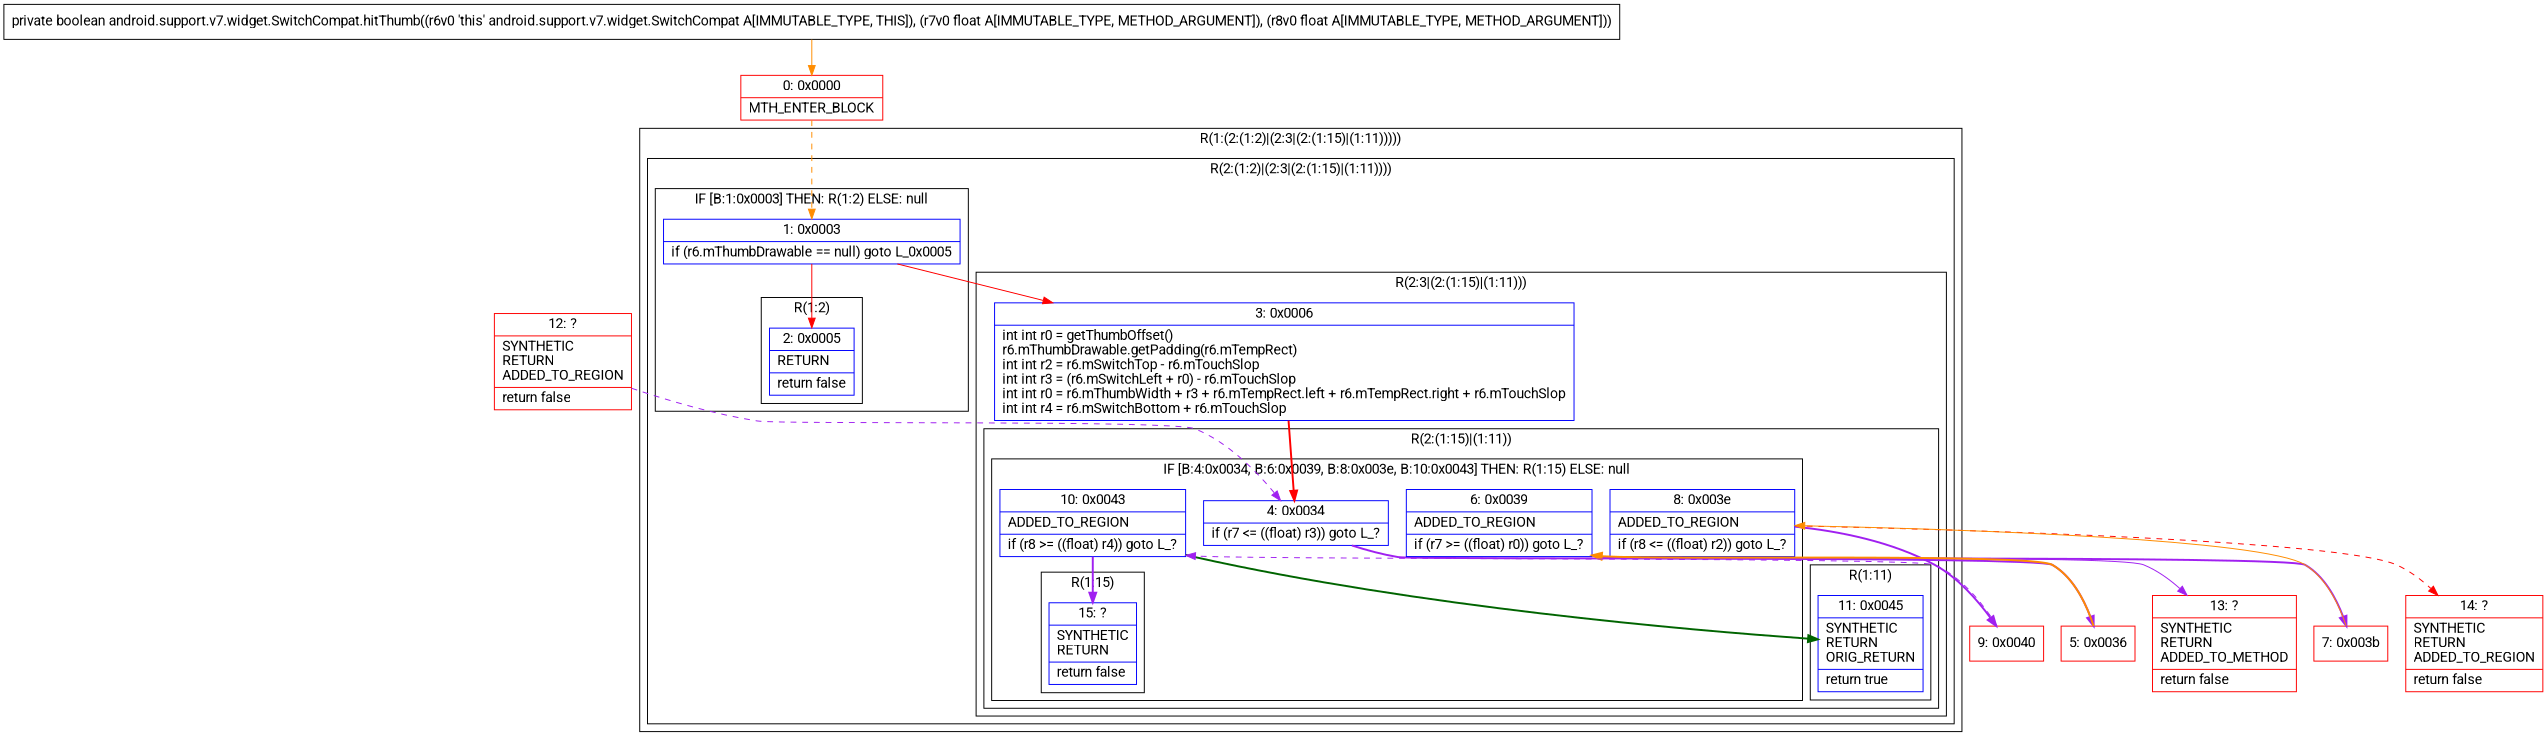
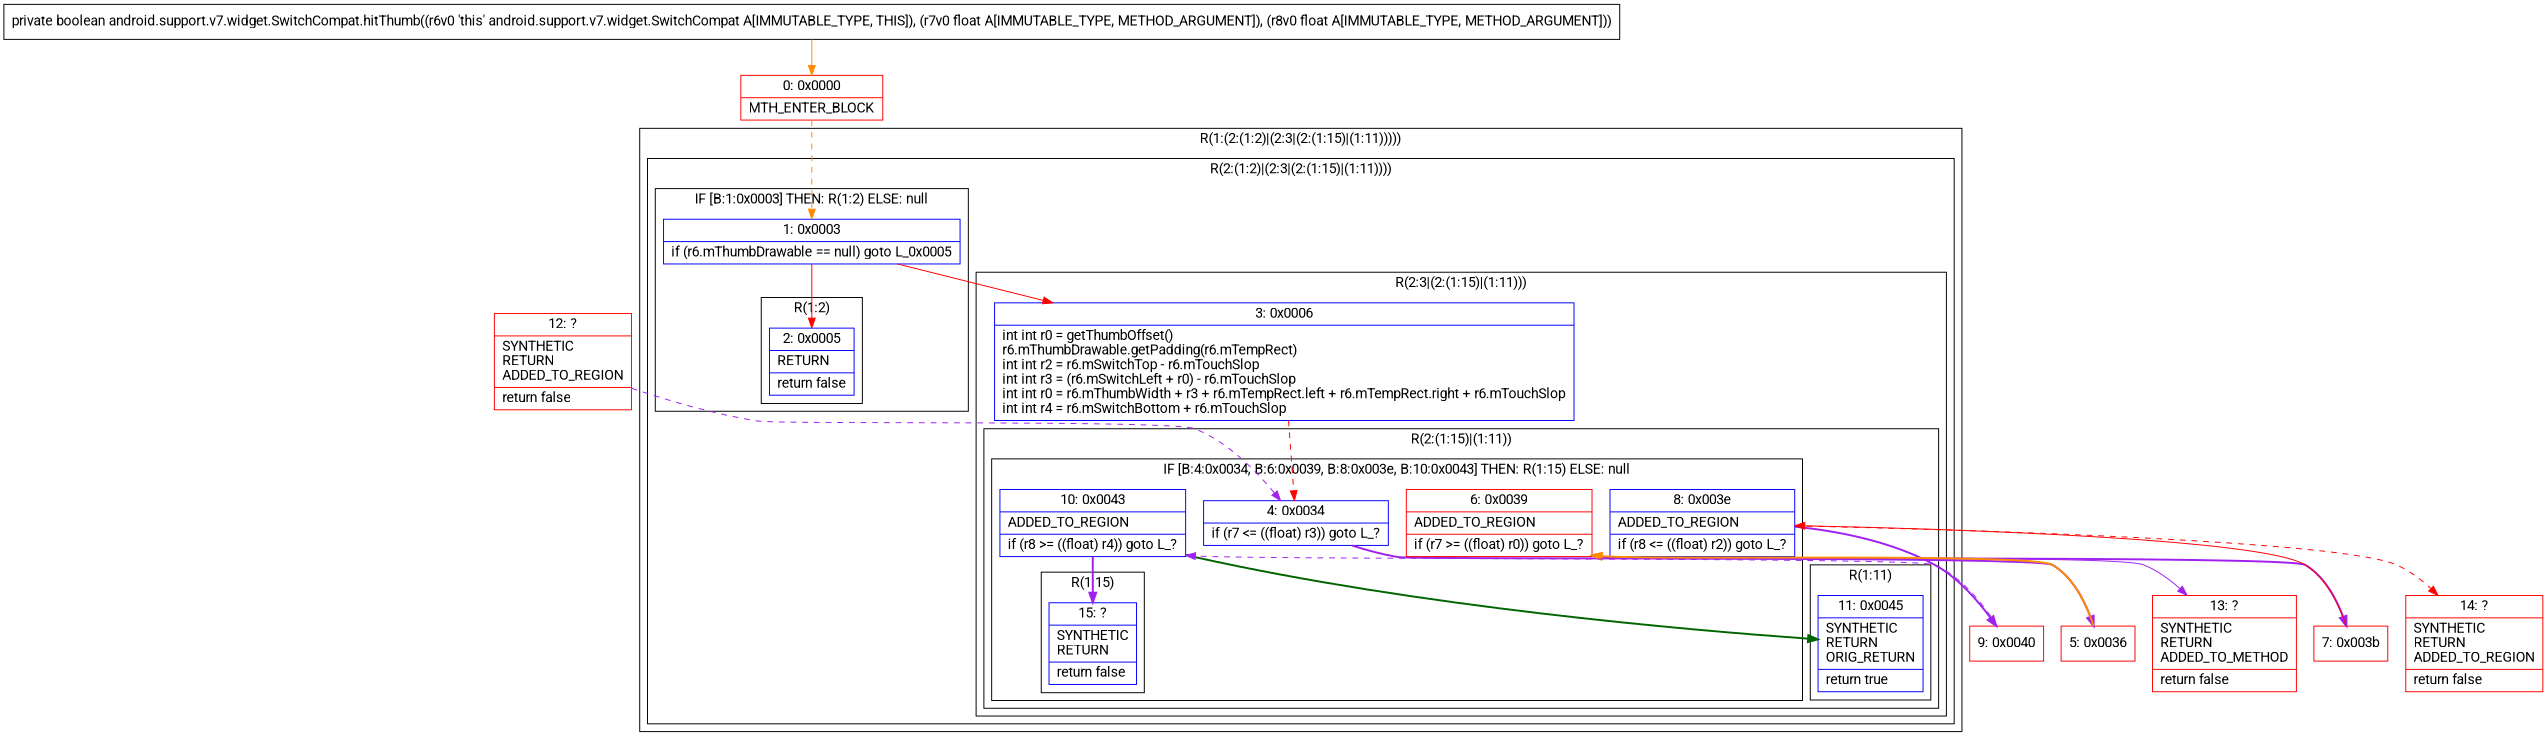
edge "3: 0x0006" -> "4: 0x0034": style bold -> dashed
node "6: 0x0039": color blue -> red
edge "7: 0x003b" -> "8: 0x003e": color darkorange -> red
